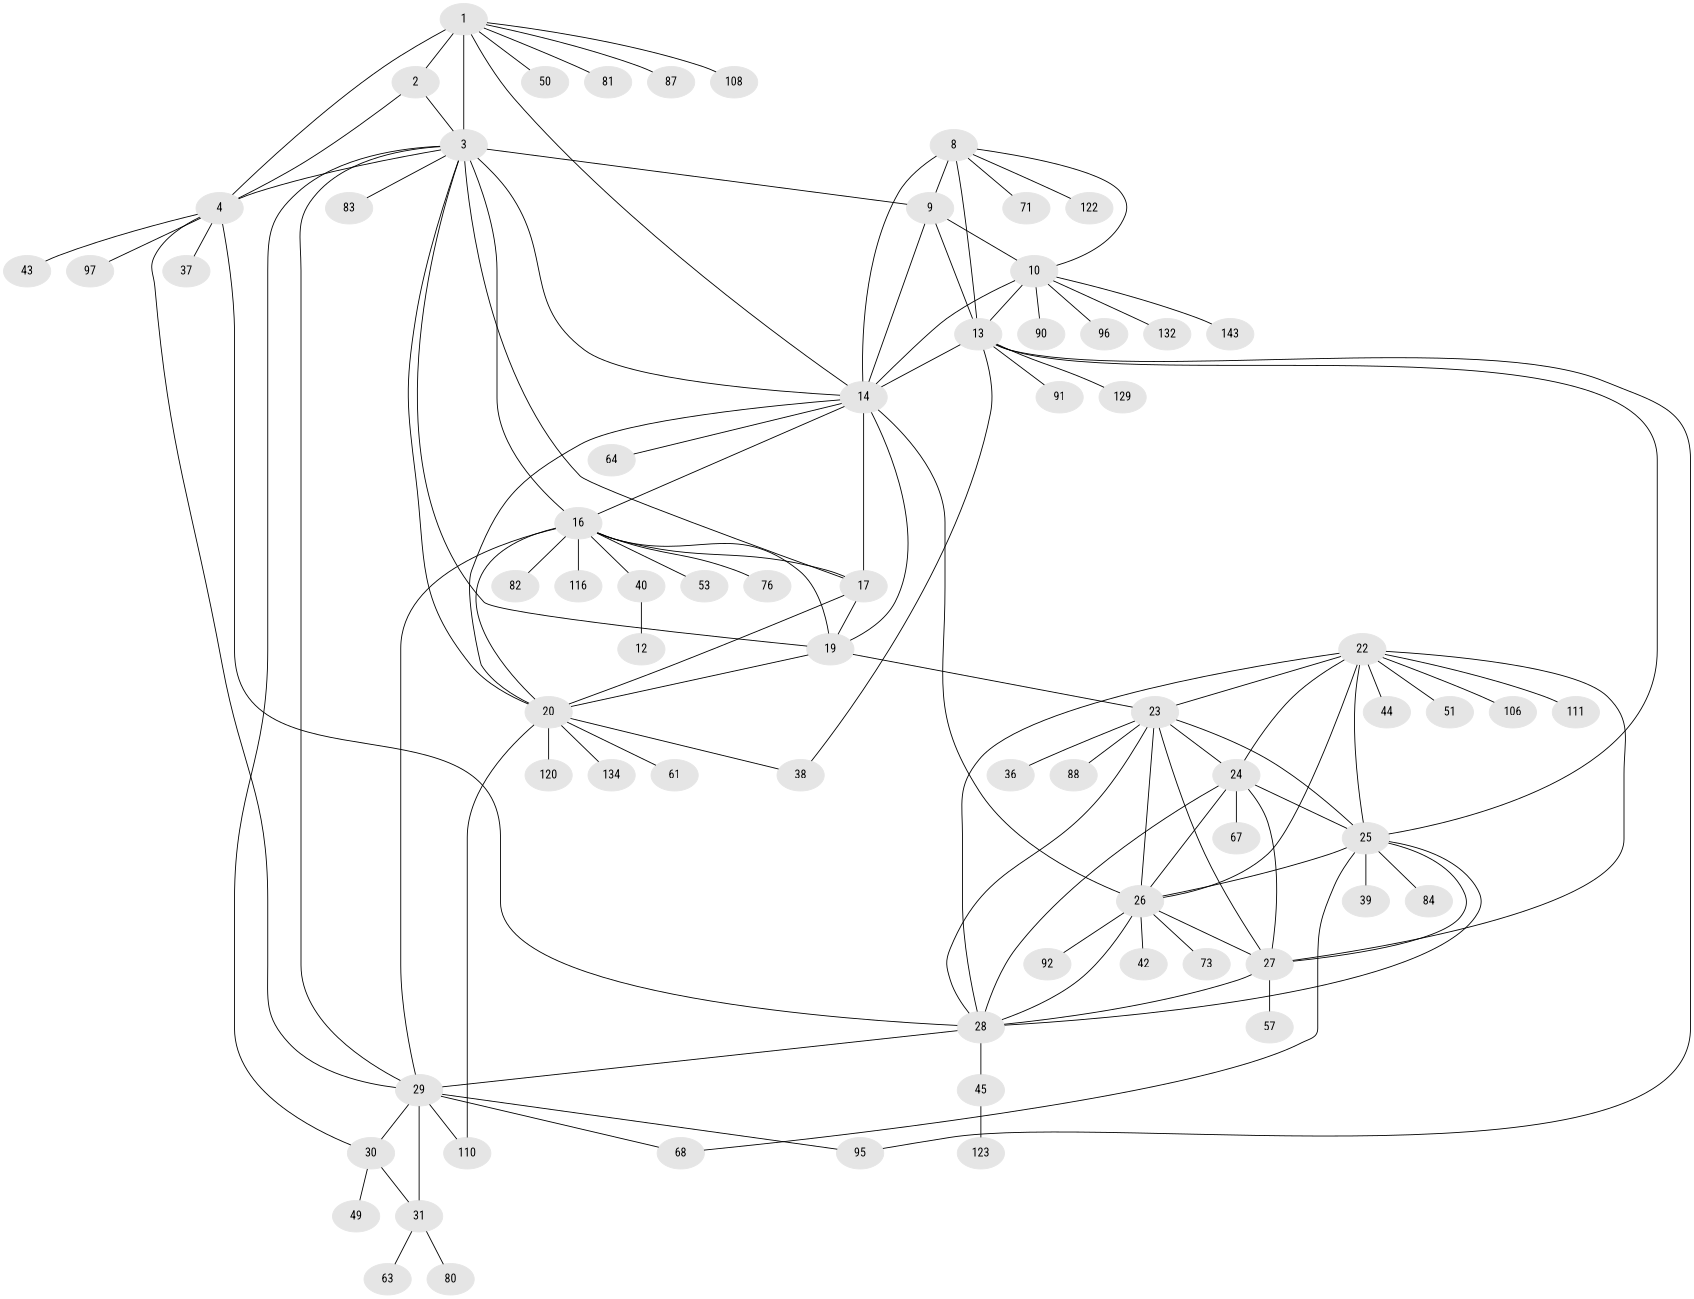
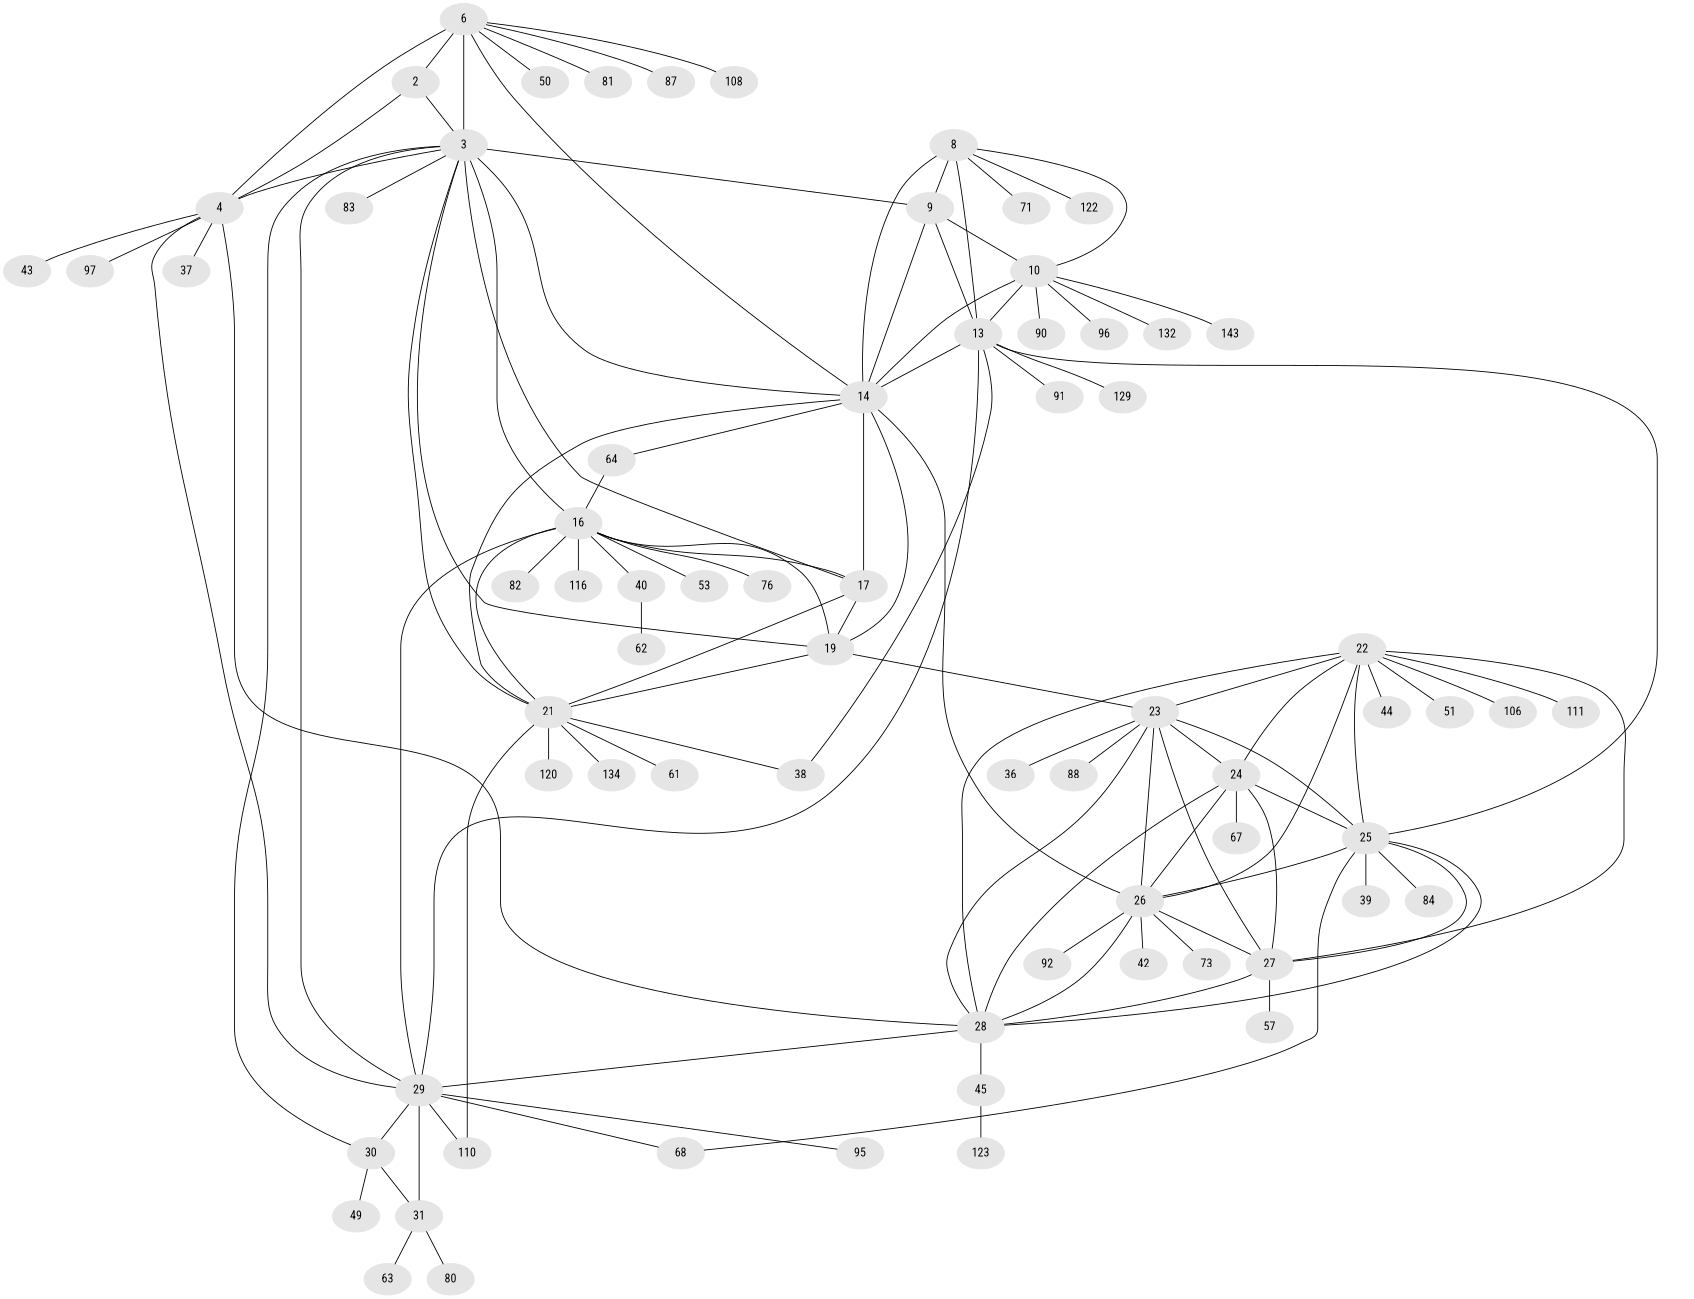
node "1": label "1" -> "6"
edge "14" -- "16": now "64" -- "16"
node "12": label "12" -> "62"
node "20": label "20" -> "21"
edge "13" -- "95": now "13" -- "29"
